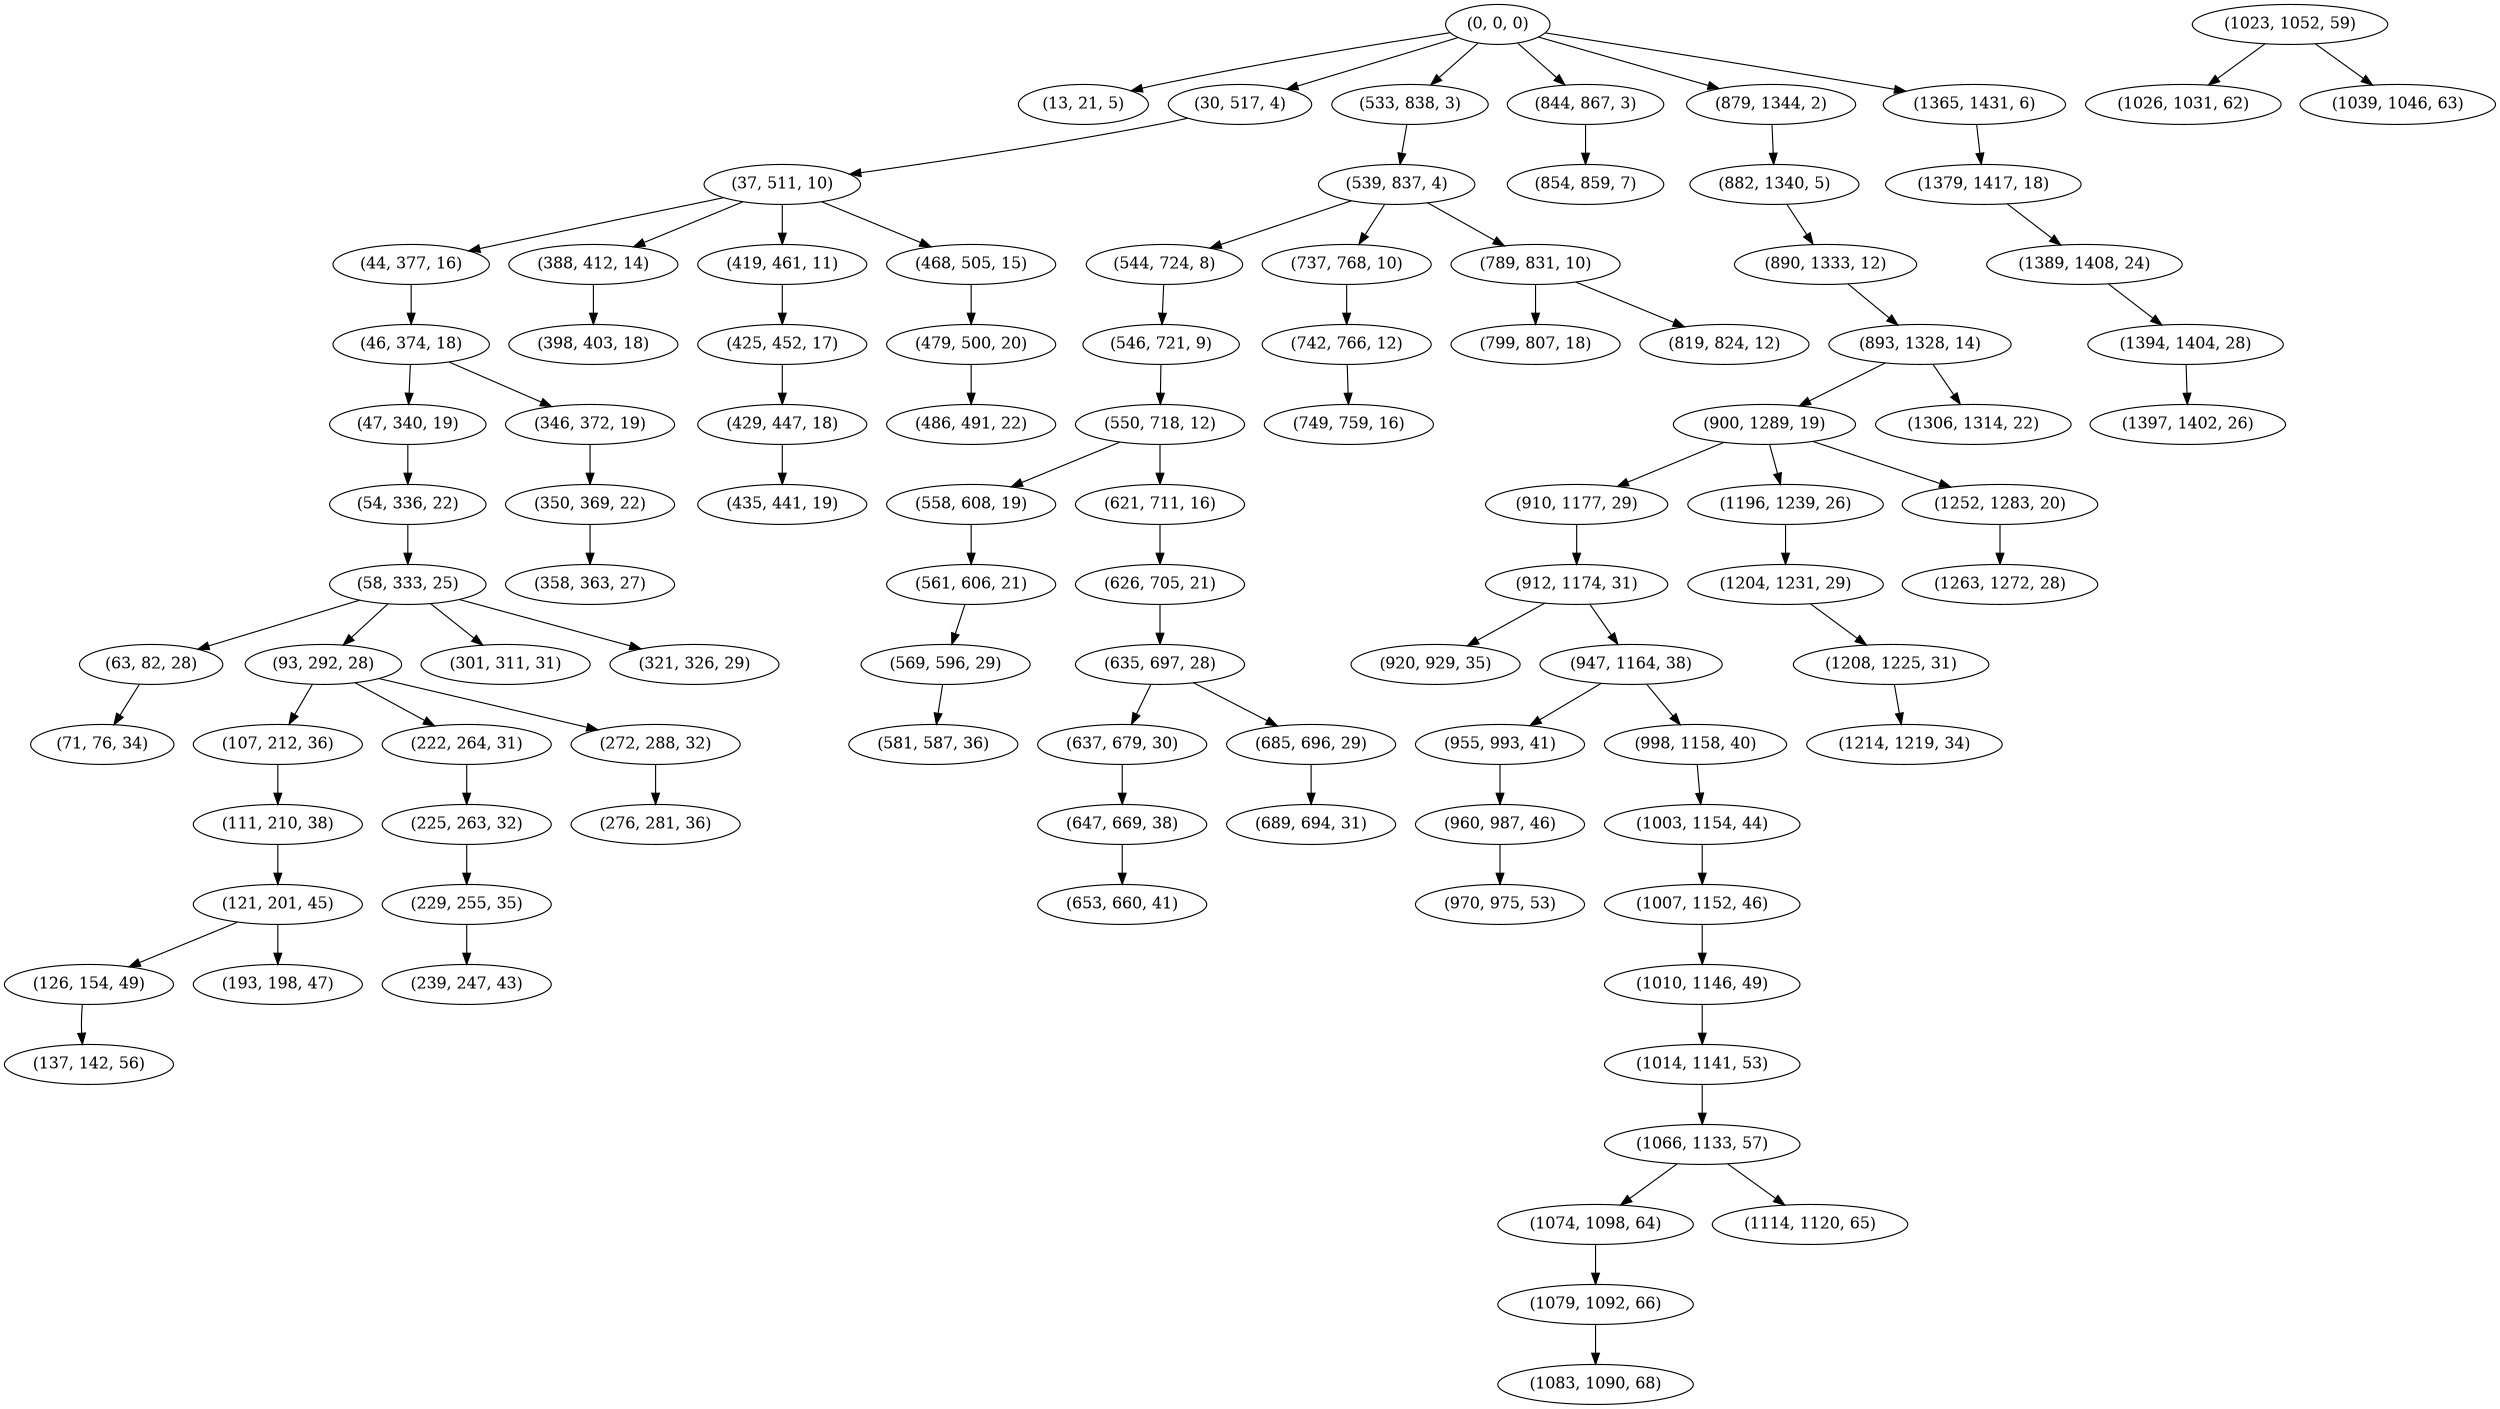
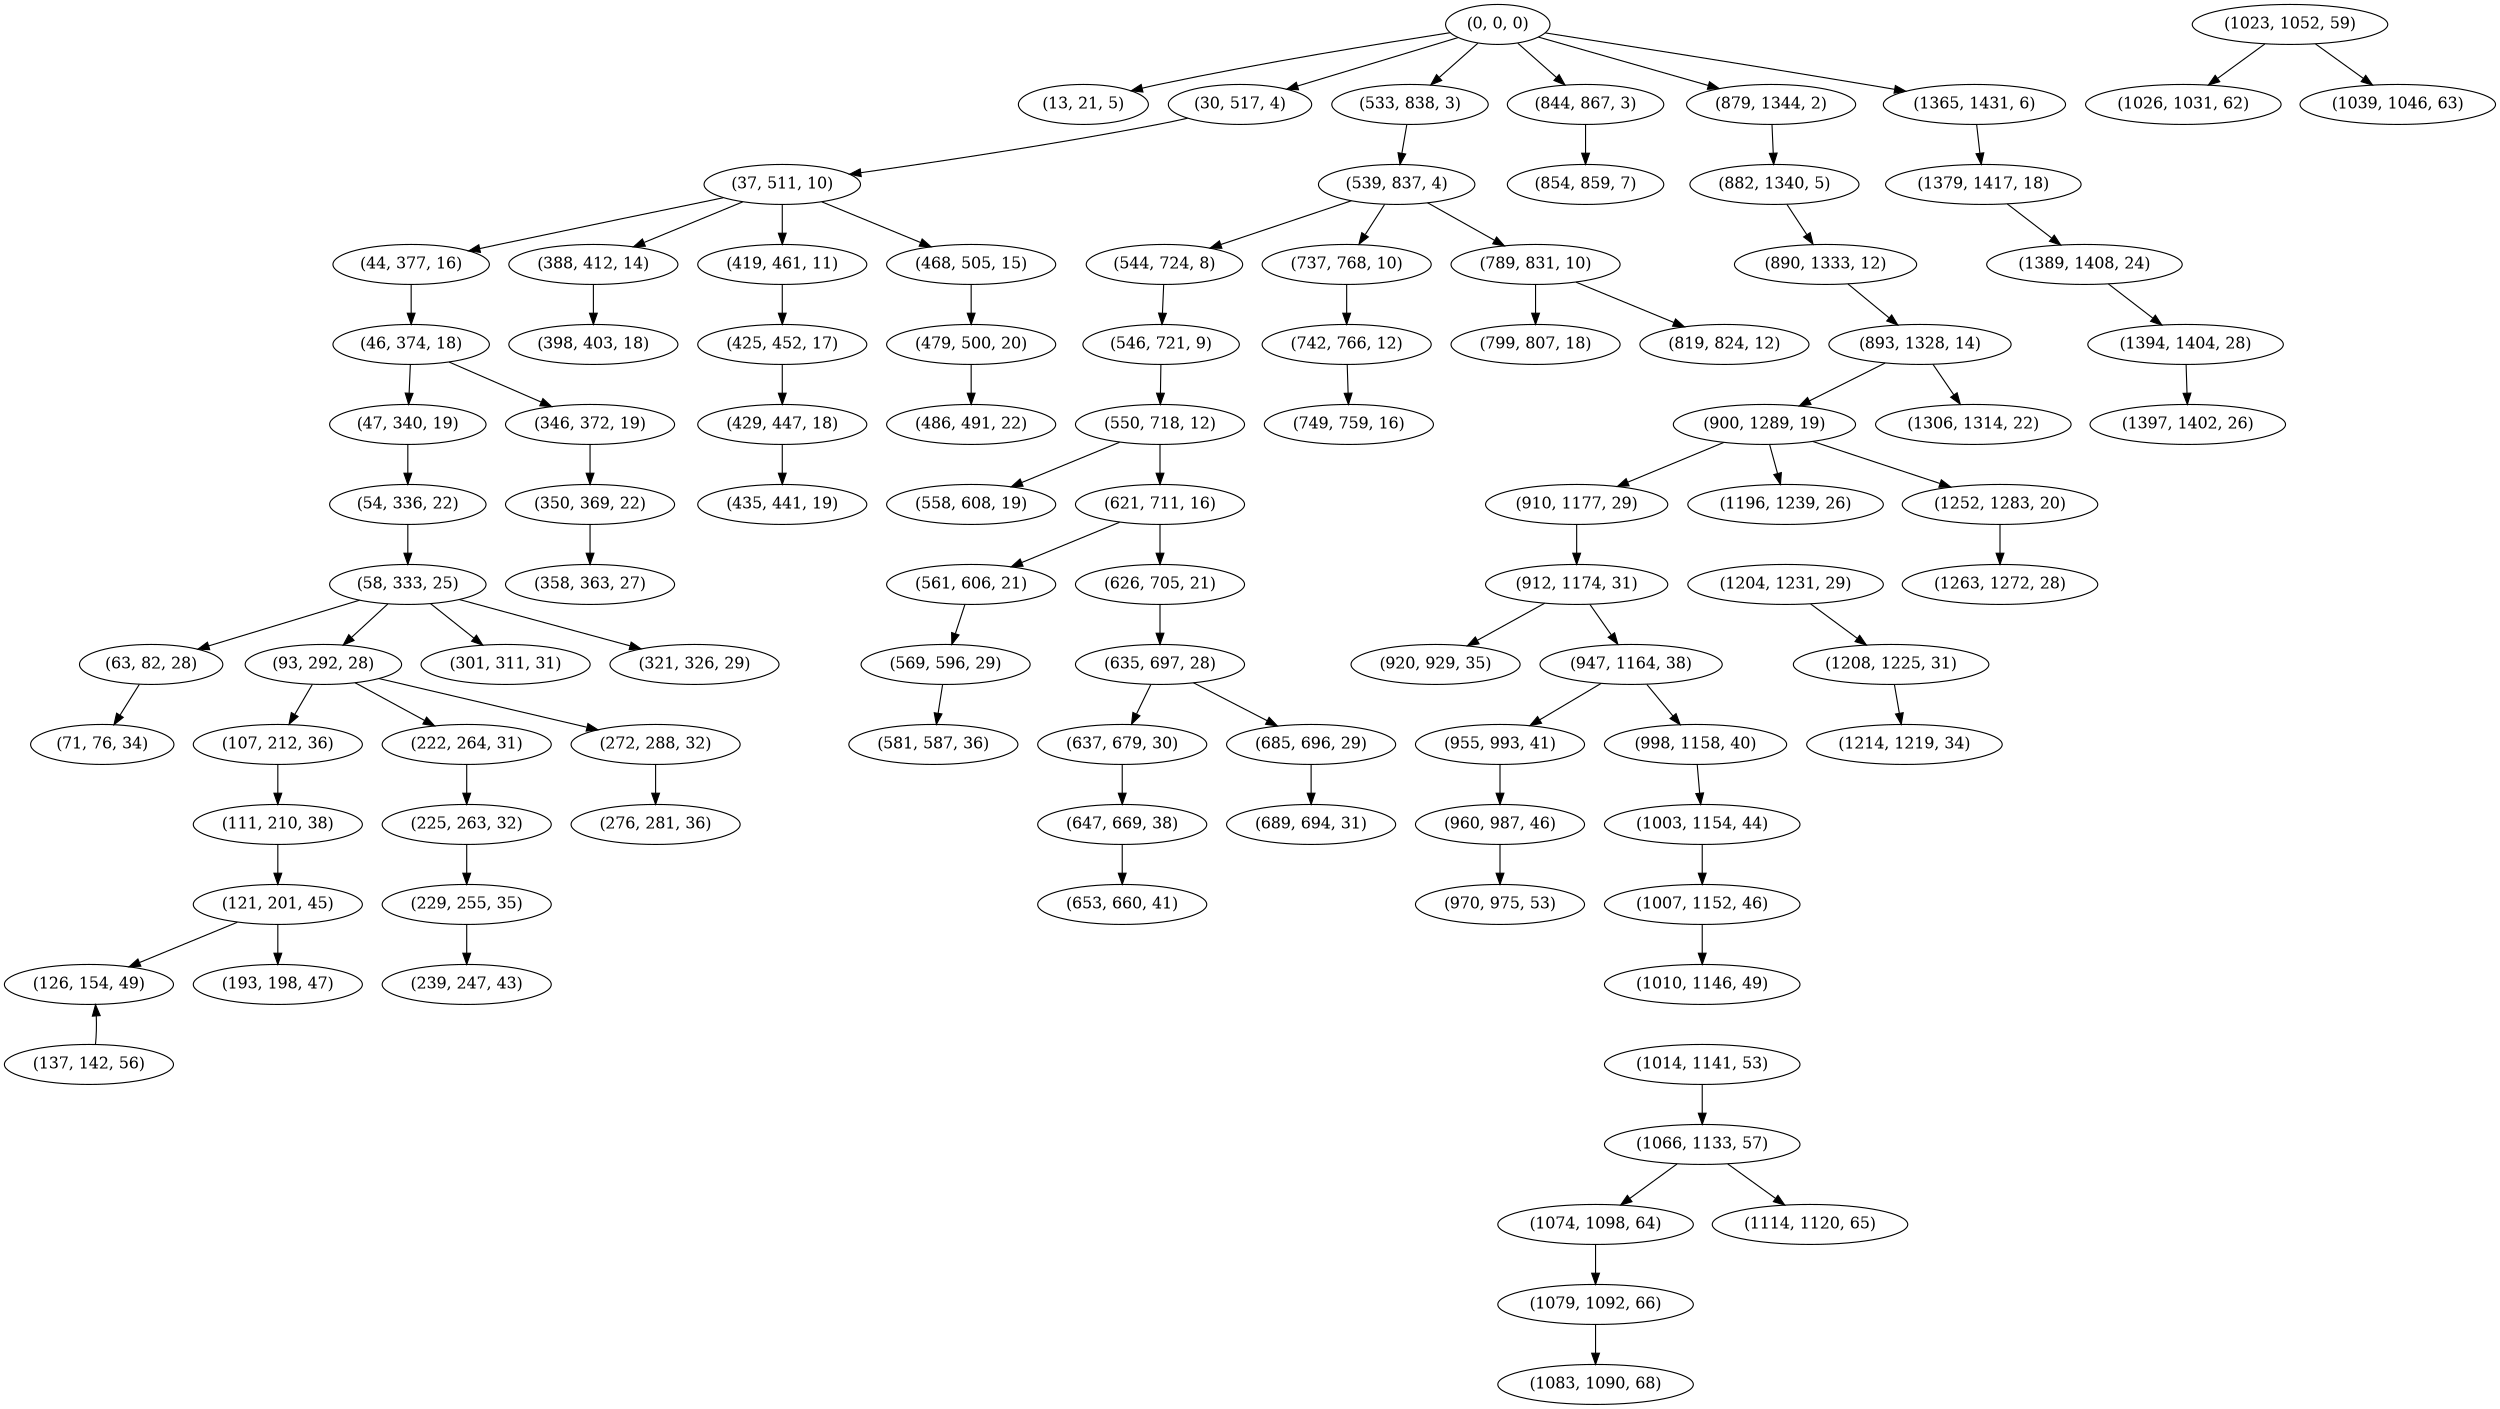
edge "(558, 608, 19)" -> "(561, 606, 21)": now "(621, 711, 16)" -> "(561, 606, 21)"
edge "(1196, 1239, 26)" -> "(1204, 1231, 29)": removed
edge "(126, 154, 49)" -> "(137, 142, 56)": reversed
edge "(1010, 1146, 49)" -> "(1014, 1141, 53)": removed
